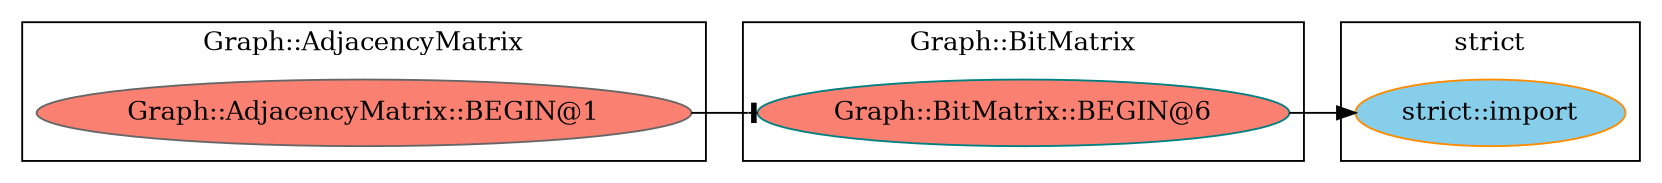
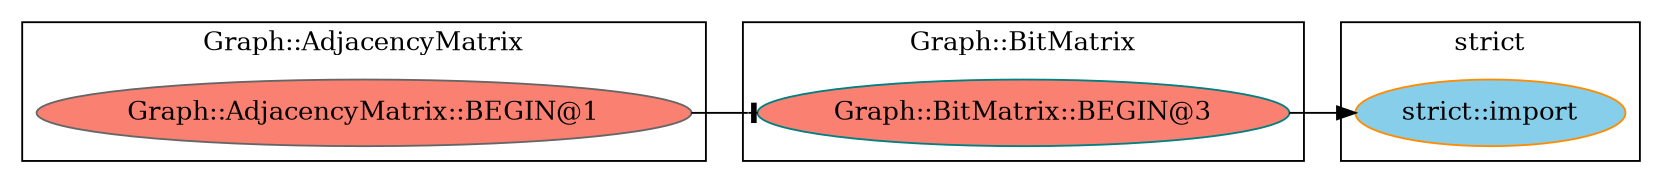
node "Graph::BitMatrix::BEGIN@6": label "Graph::BitMatrix::BEGIN@6" -> "Graph::BitMatrix::BEGIN@3"
